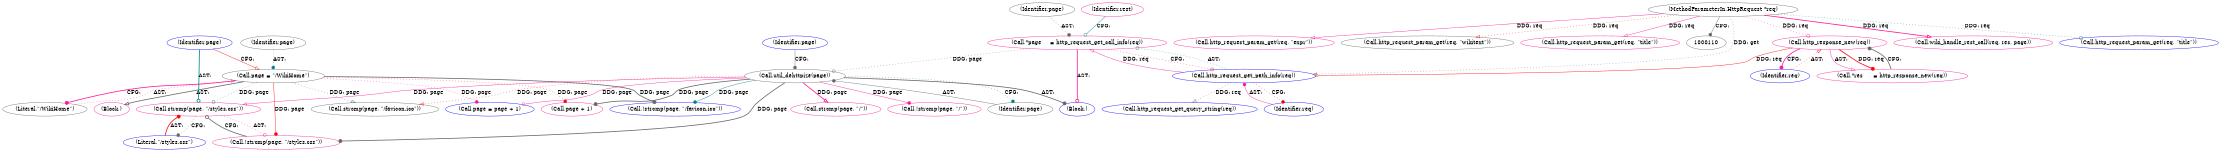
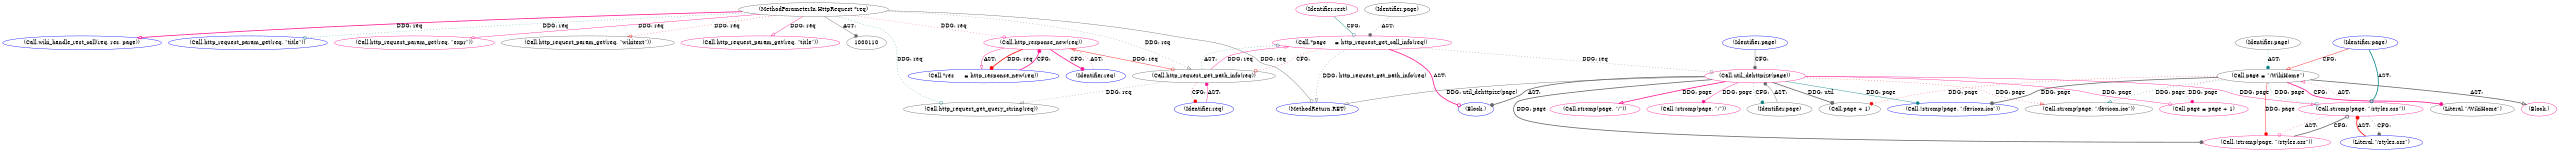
edge "(MethodParameterIn,HttpRequest *req)" -> "1000110": label "CFG: " -> "AST: "
edge "(MethodParameterIn,HttpRequest *req)" -> "(Call,http_request_get_path_info(req))": label "DDG: get" -> "DDG: req"
node "(Call,wiki_handle_rest_call(req, res, page))": color deeppink -> blue
edge "(MethodParameterIn,HttpRequest *req)" -> "(Call,http_request_get_query_string(req))": added, label "DDG: req"
edge "(Call,*res      = http_response_new(req))" -> "(Call,http_response_new(req))": color gray40 -> deeppink
edge "(Call,*page     = http_request_get_call_info(req))" -> "(Call,util_dehttpize(page))": label "DDG: page" -> "DDG: req"
node "(Call,util_dehttpize(page))": color gray40 -> deeppink
node "(Call,http_request_get_path_info(req))": color blue -> gray40
node "(Call,*res      = http_response_new(req))": color deeppink -> blue
edge "(Call,util_dehttpize(page))" -> "(Call,page + 1)": label "DDG: page" -> "DDG: util"
node "(Call,page = page + 1)": color blue -> deeppink
node "(Call,page + 1)": color deeppink -> gray40
node "(Call,http_request_get_query_string(req))": color blue -> gray40
node "(MethodReturn,RET)": added
